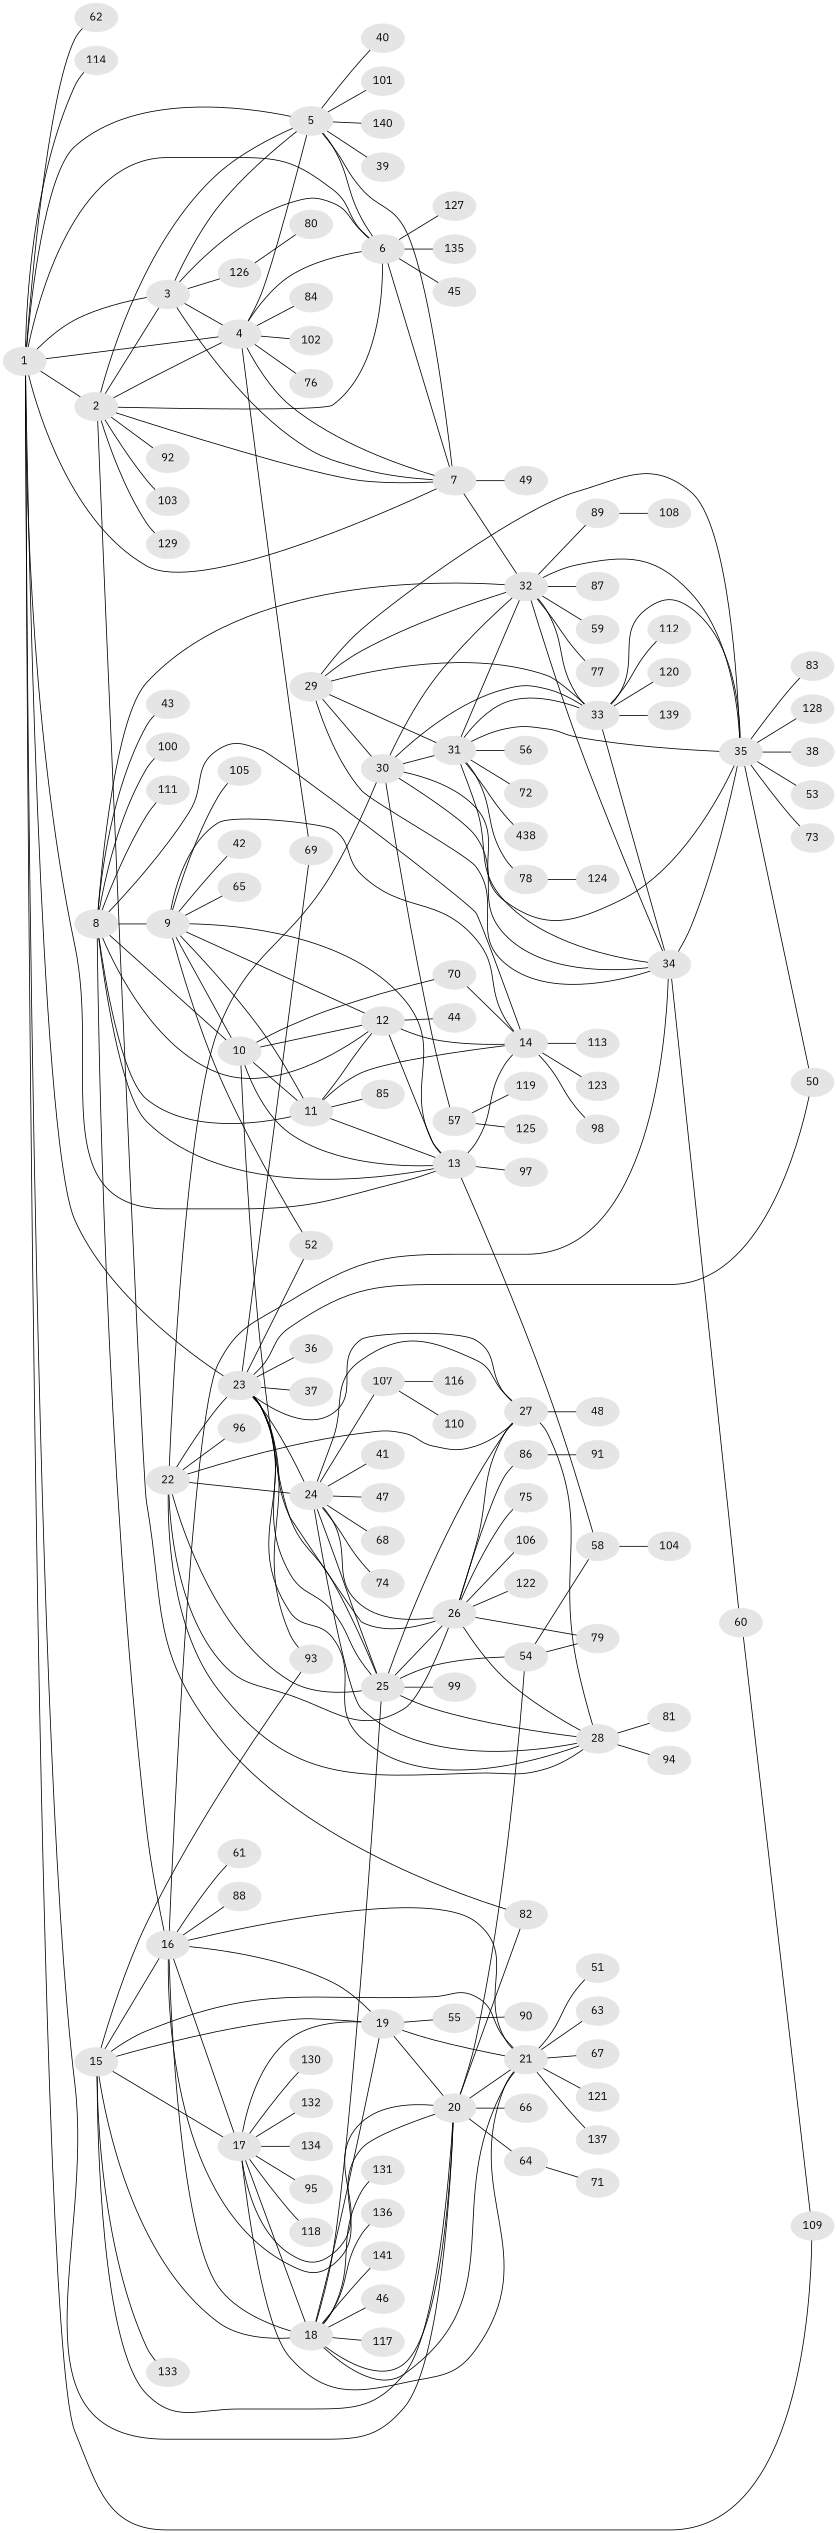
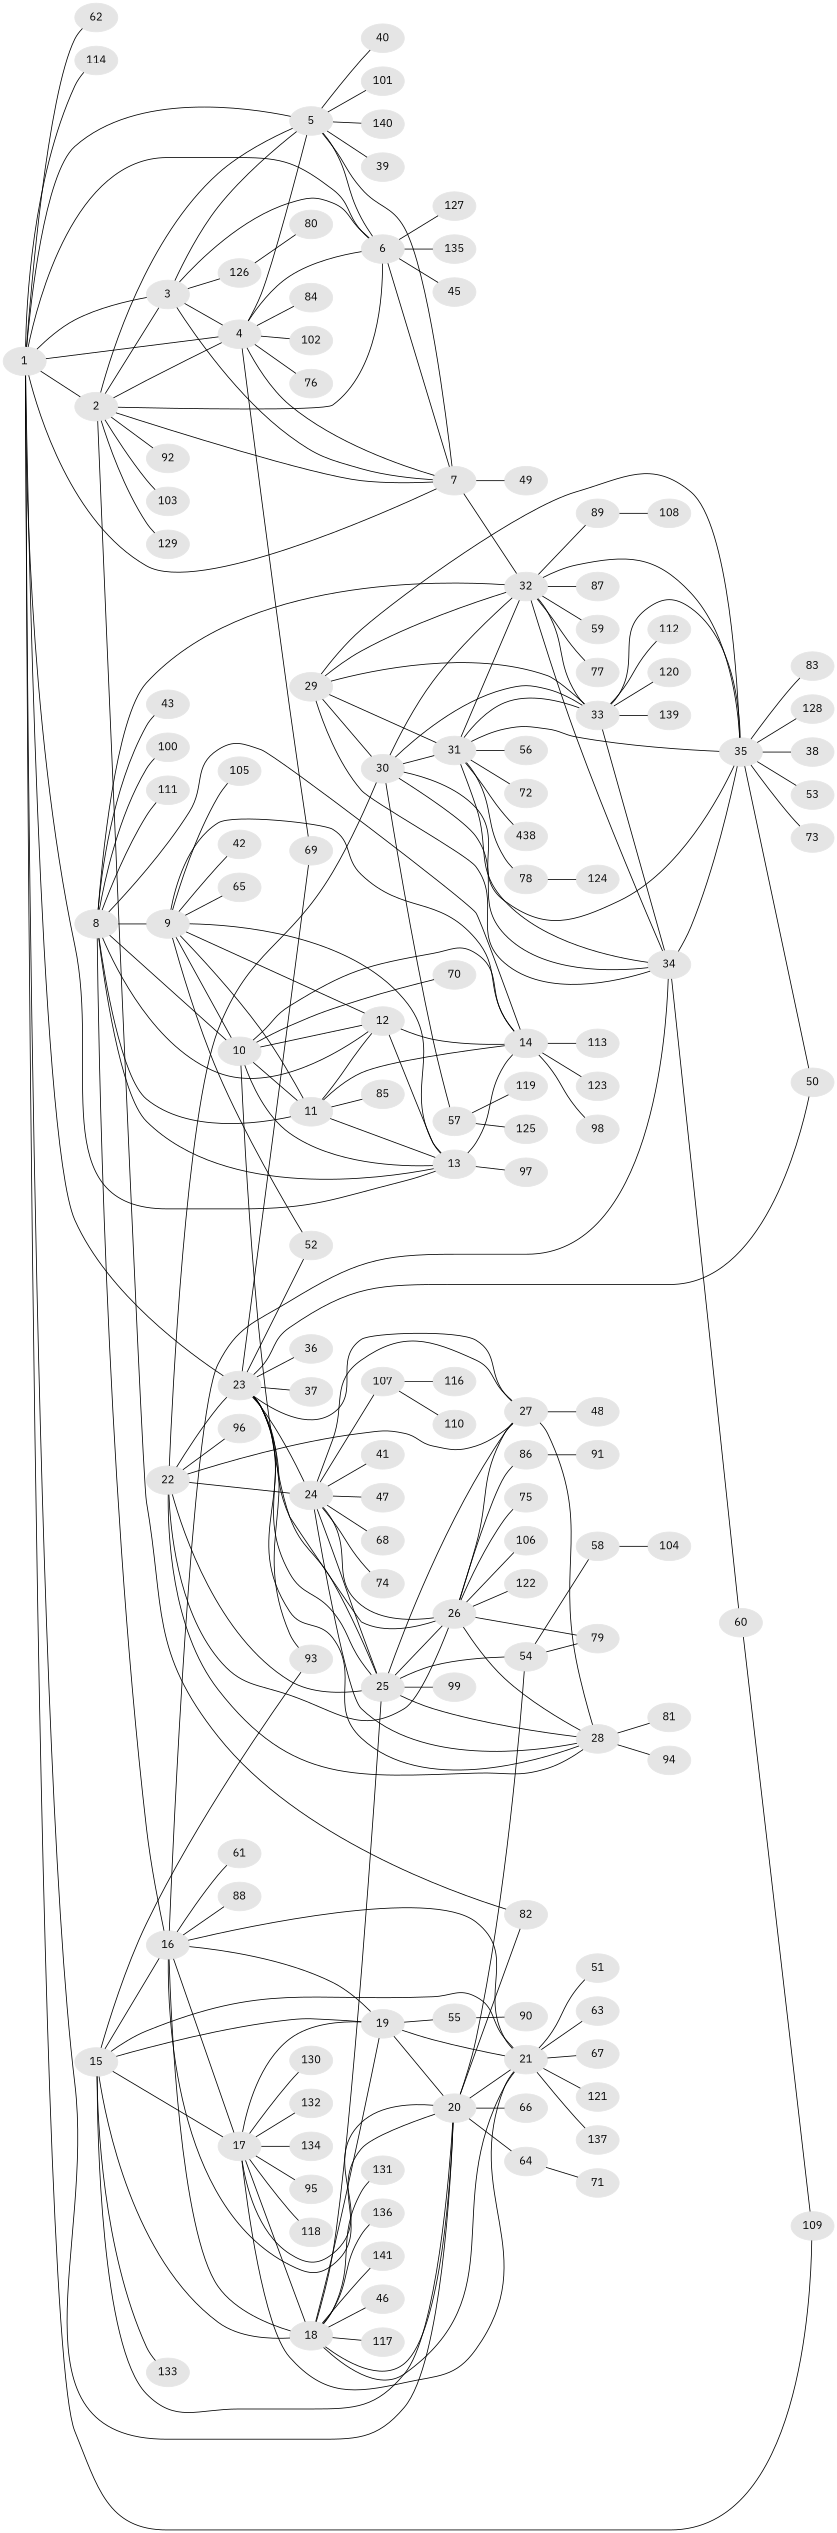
edge "70" -- "14": now "10" -- "14"
node "44": removed
edge "13" -- "58": removed
